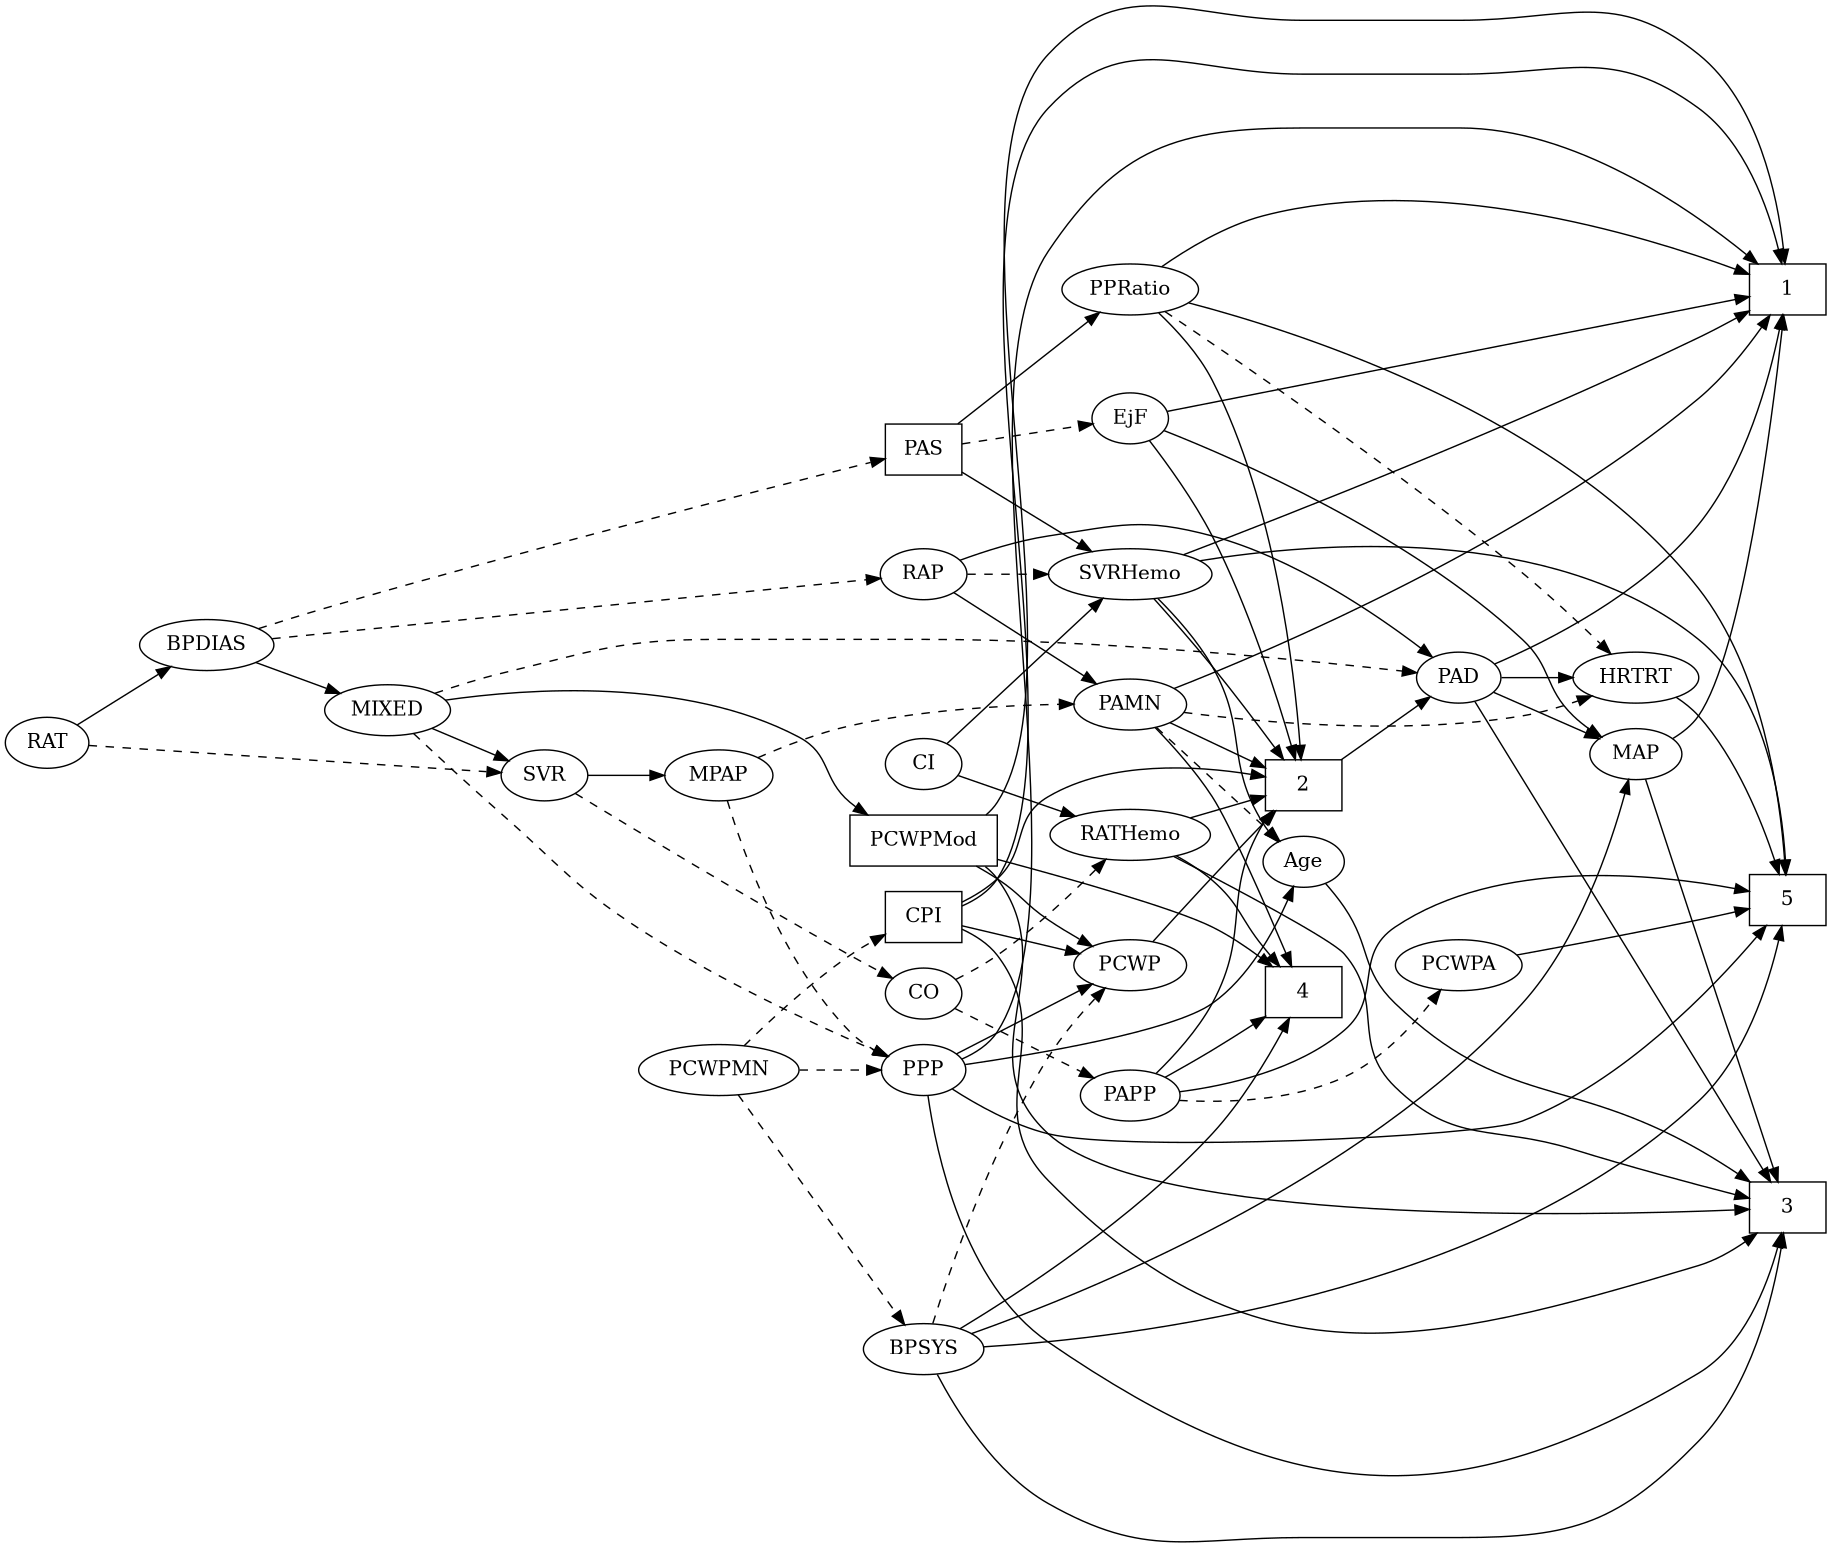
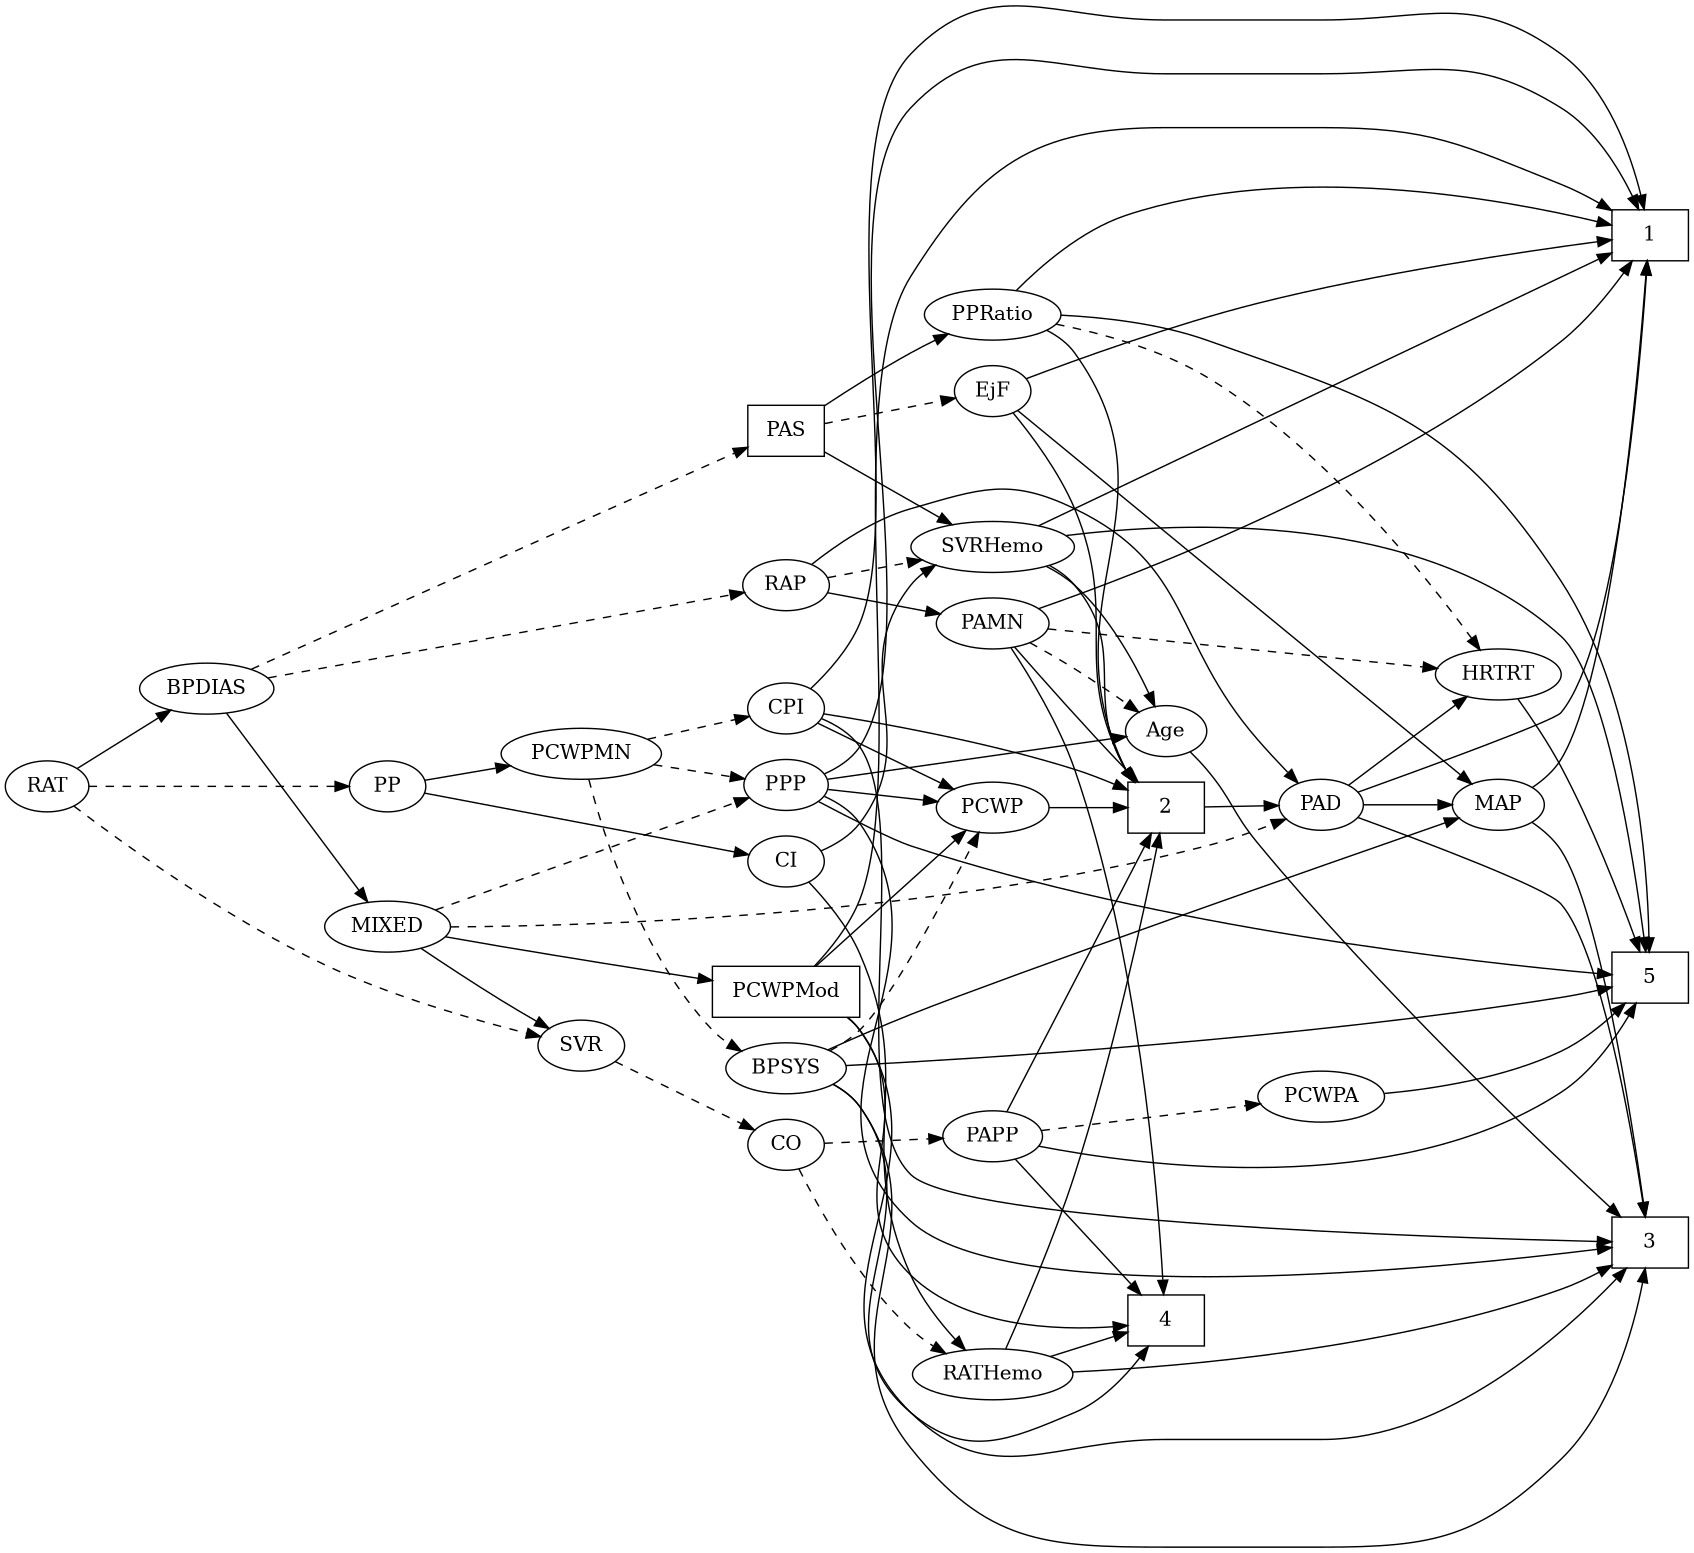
node "MPAP": removed
node "PP": added
node "CPI": shape box -> ellipse
